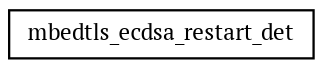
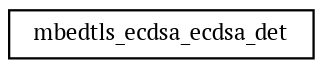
node "mbedtls_ecdsa_restart_det": label "mbedtls_ecdsa_restart_det" -> "mbedtls_ecdsa_ecdsa_det"
